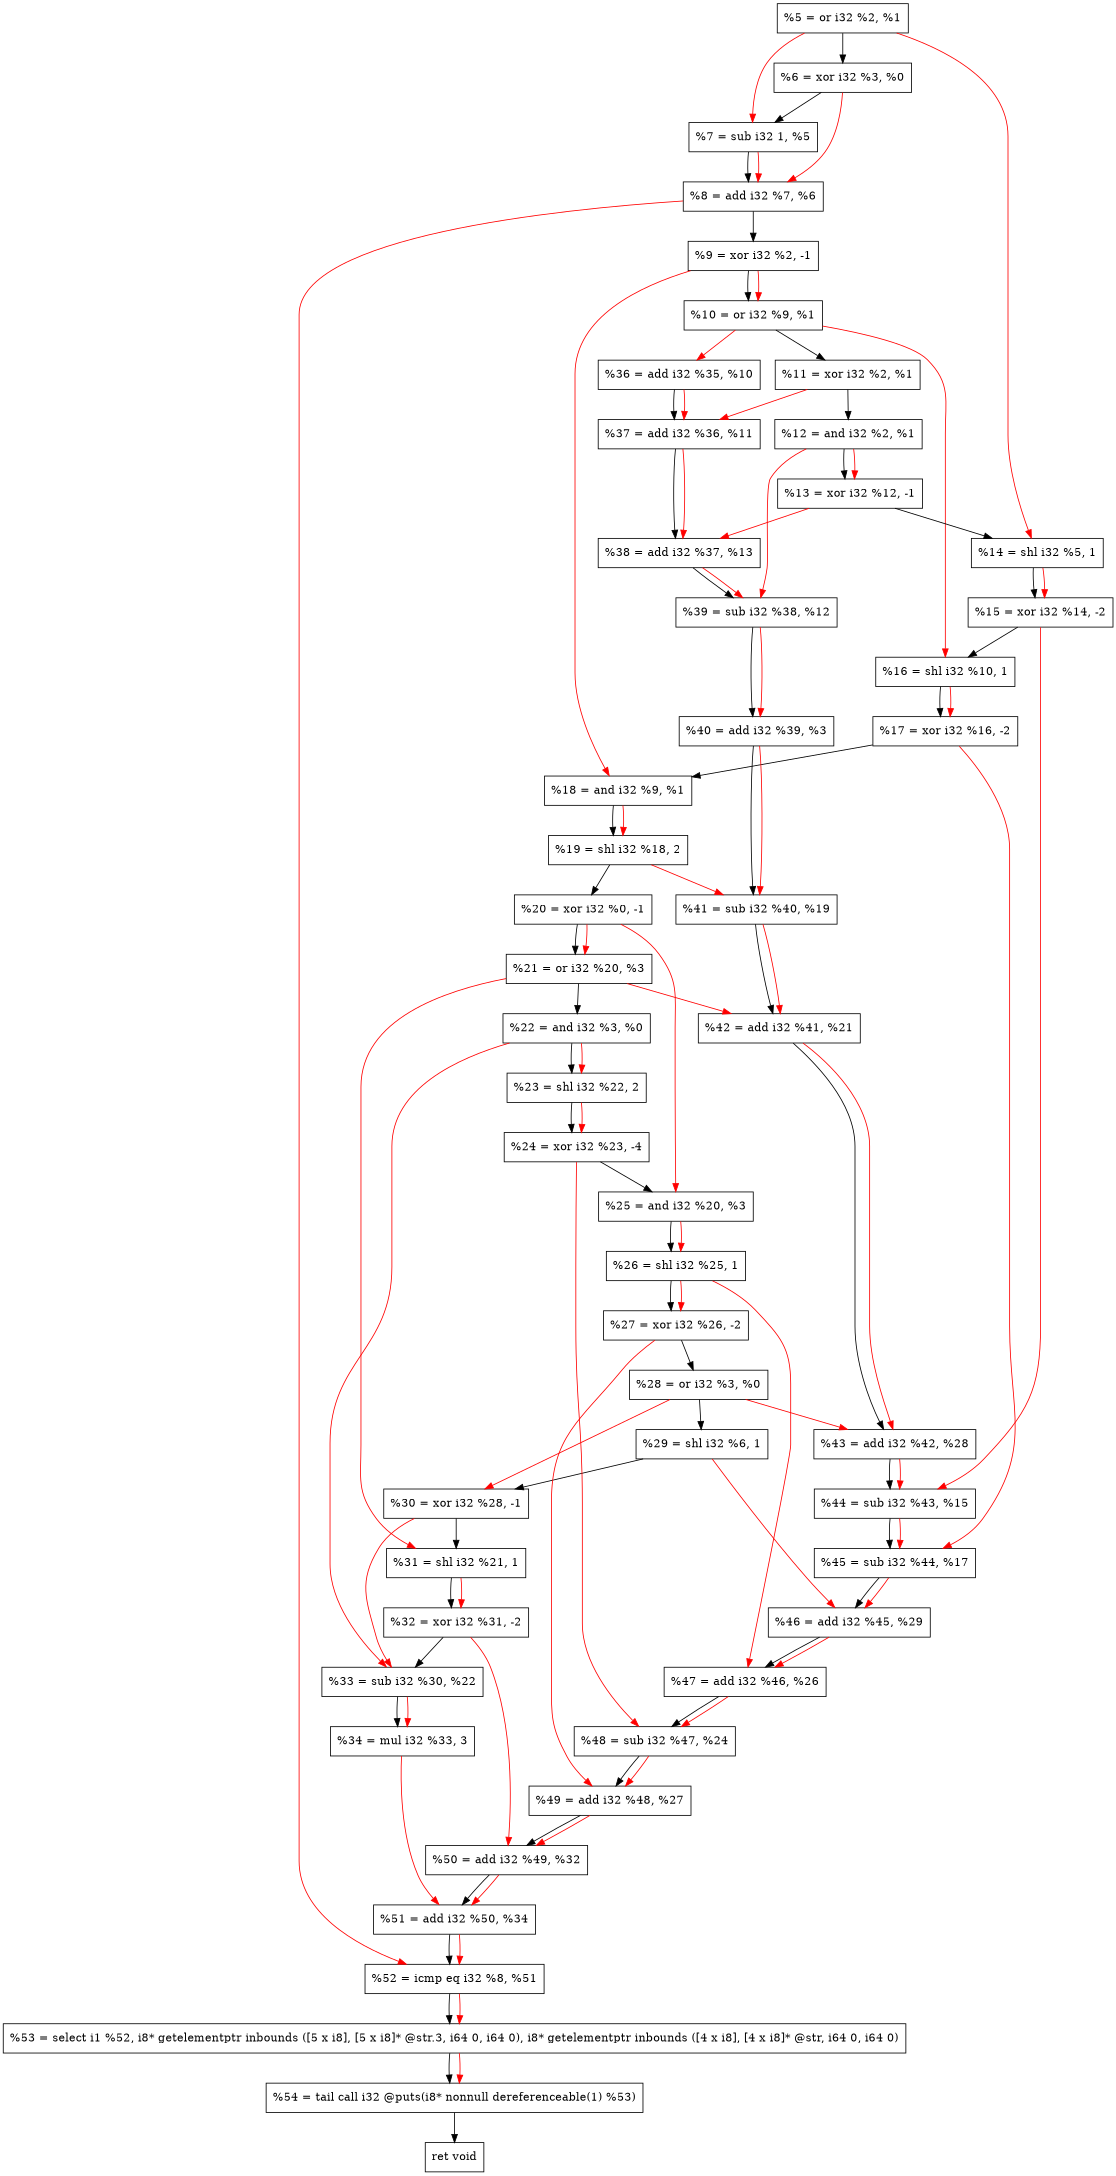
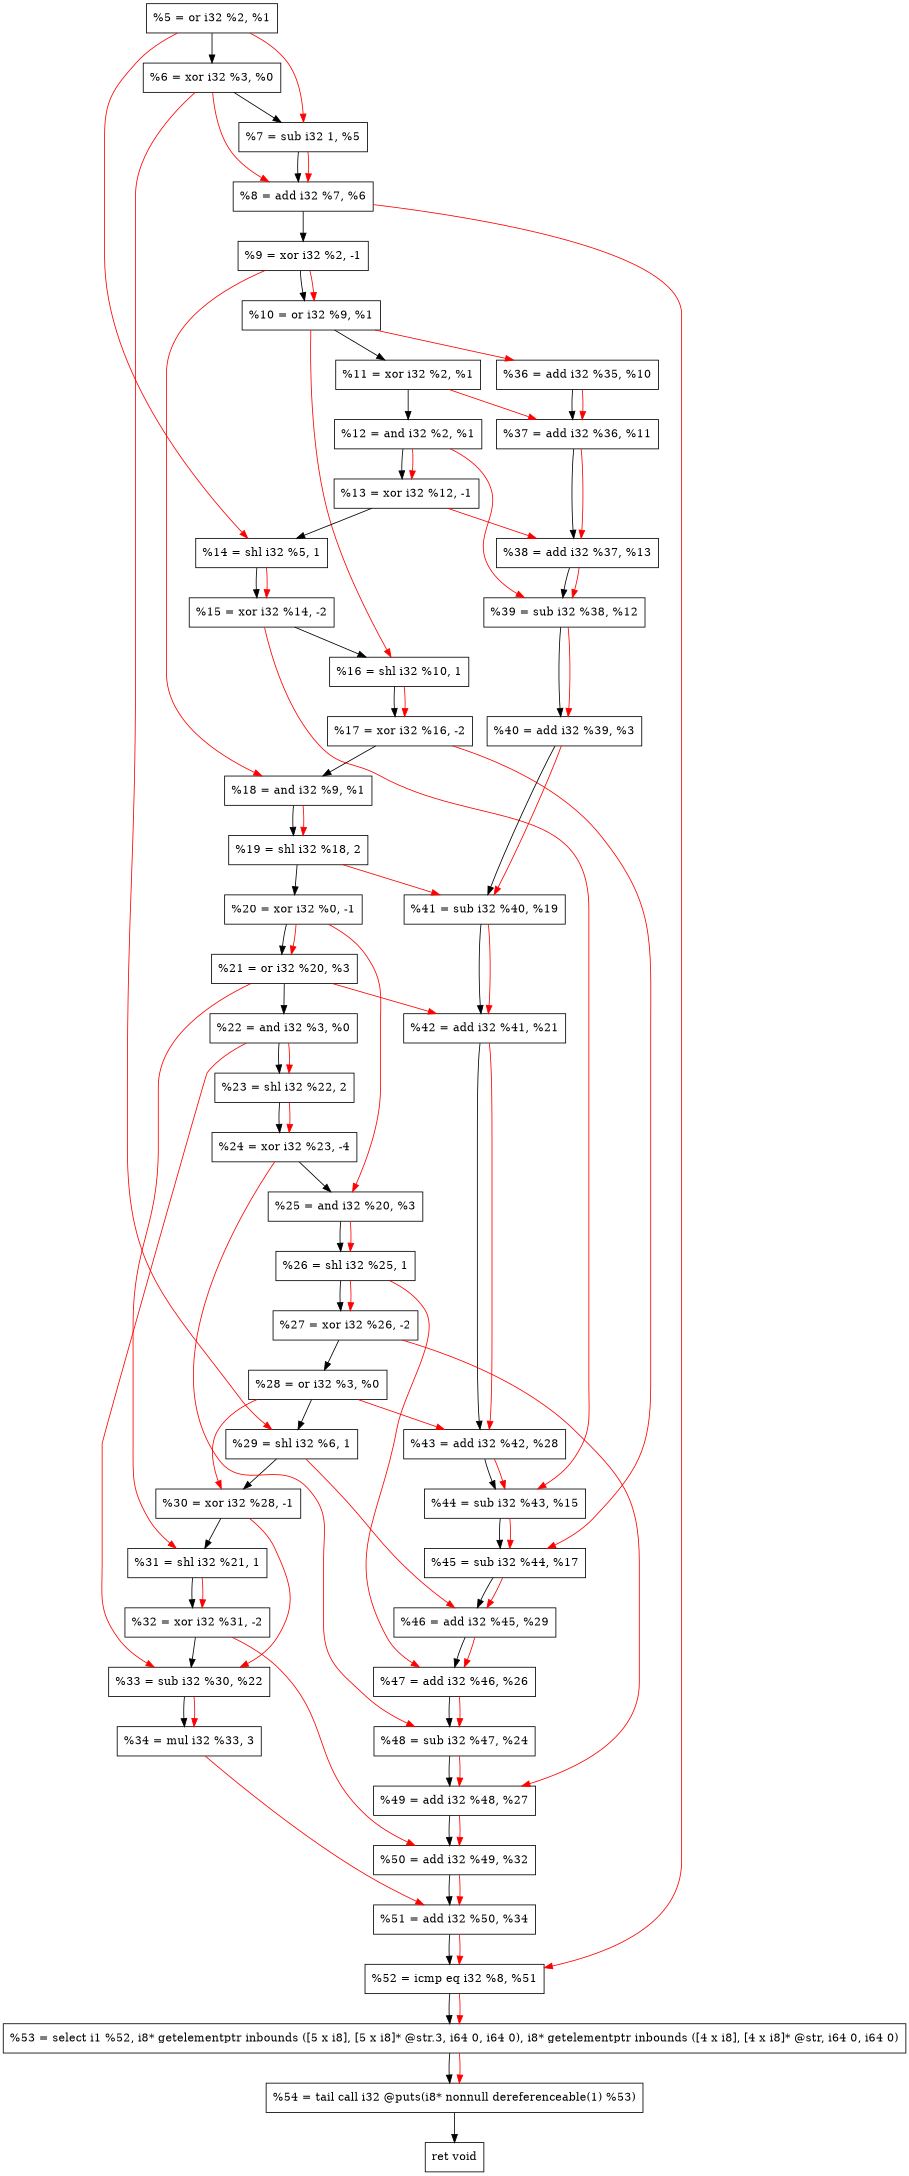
edge "%6 = xor i32 %3, %0" -> "%29 = shl i32 %6, 1": added
